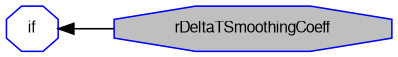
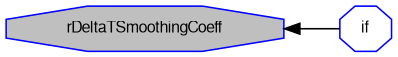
edge "rDeltaTSmoothingCoeff" -> "if": reversed
